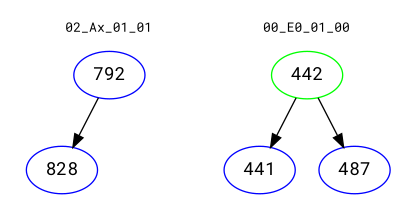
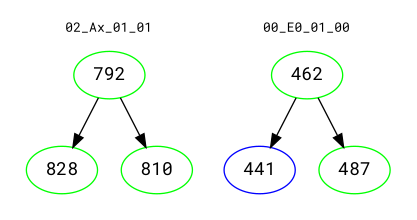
node "792": color blue -> green
node "442": label "442" -> "462"
node "828": color blue -> green
node "810": added
node "487": color blue -> green
